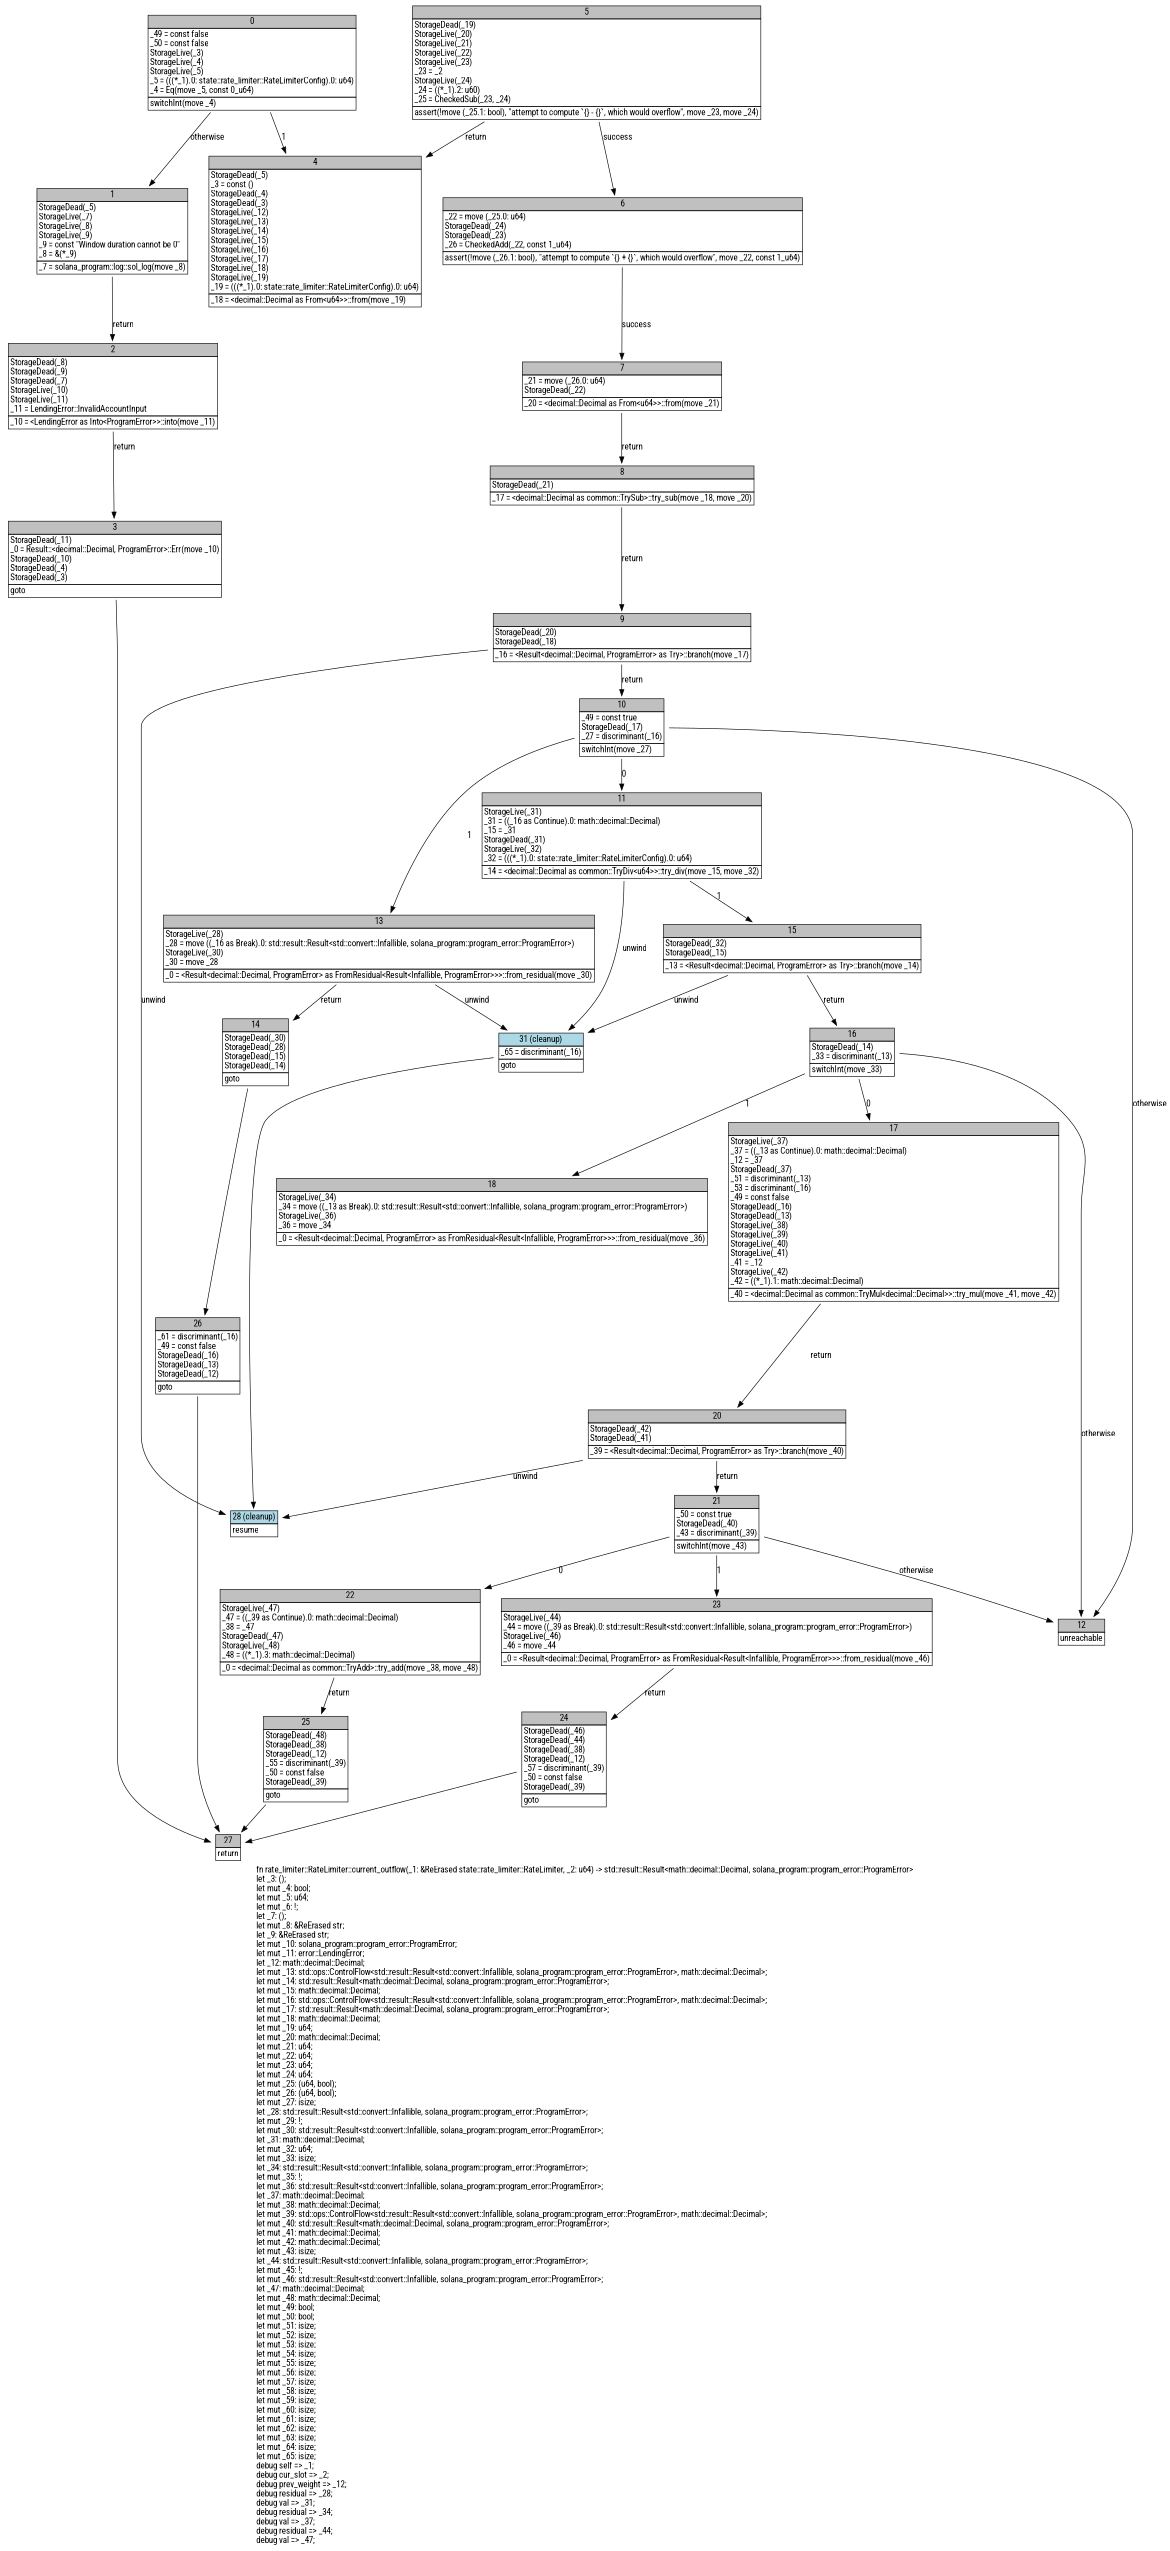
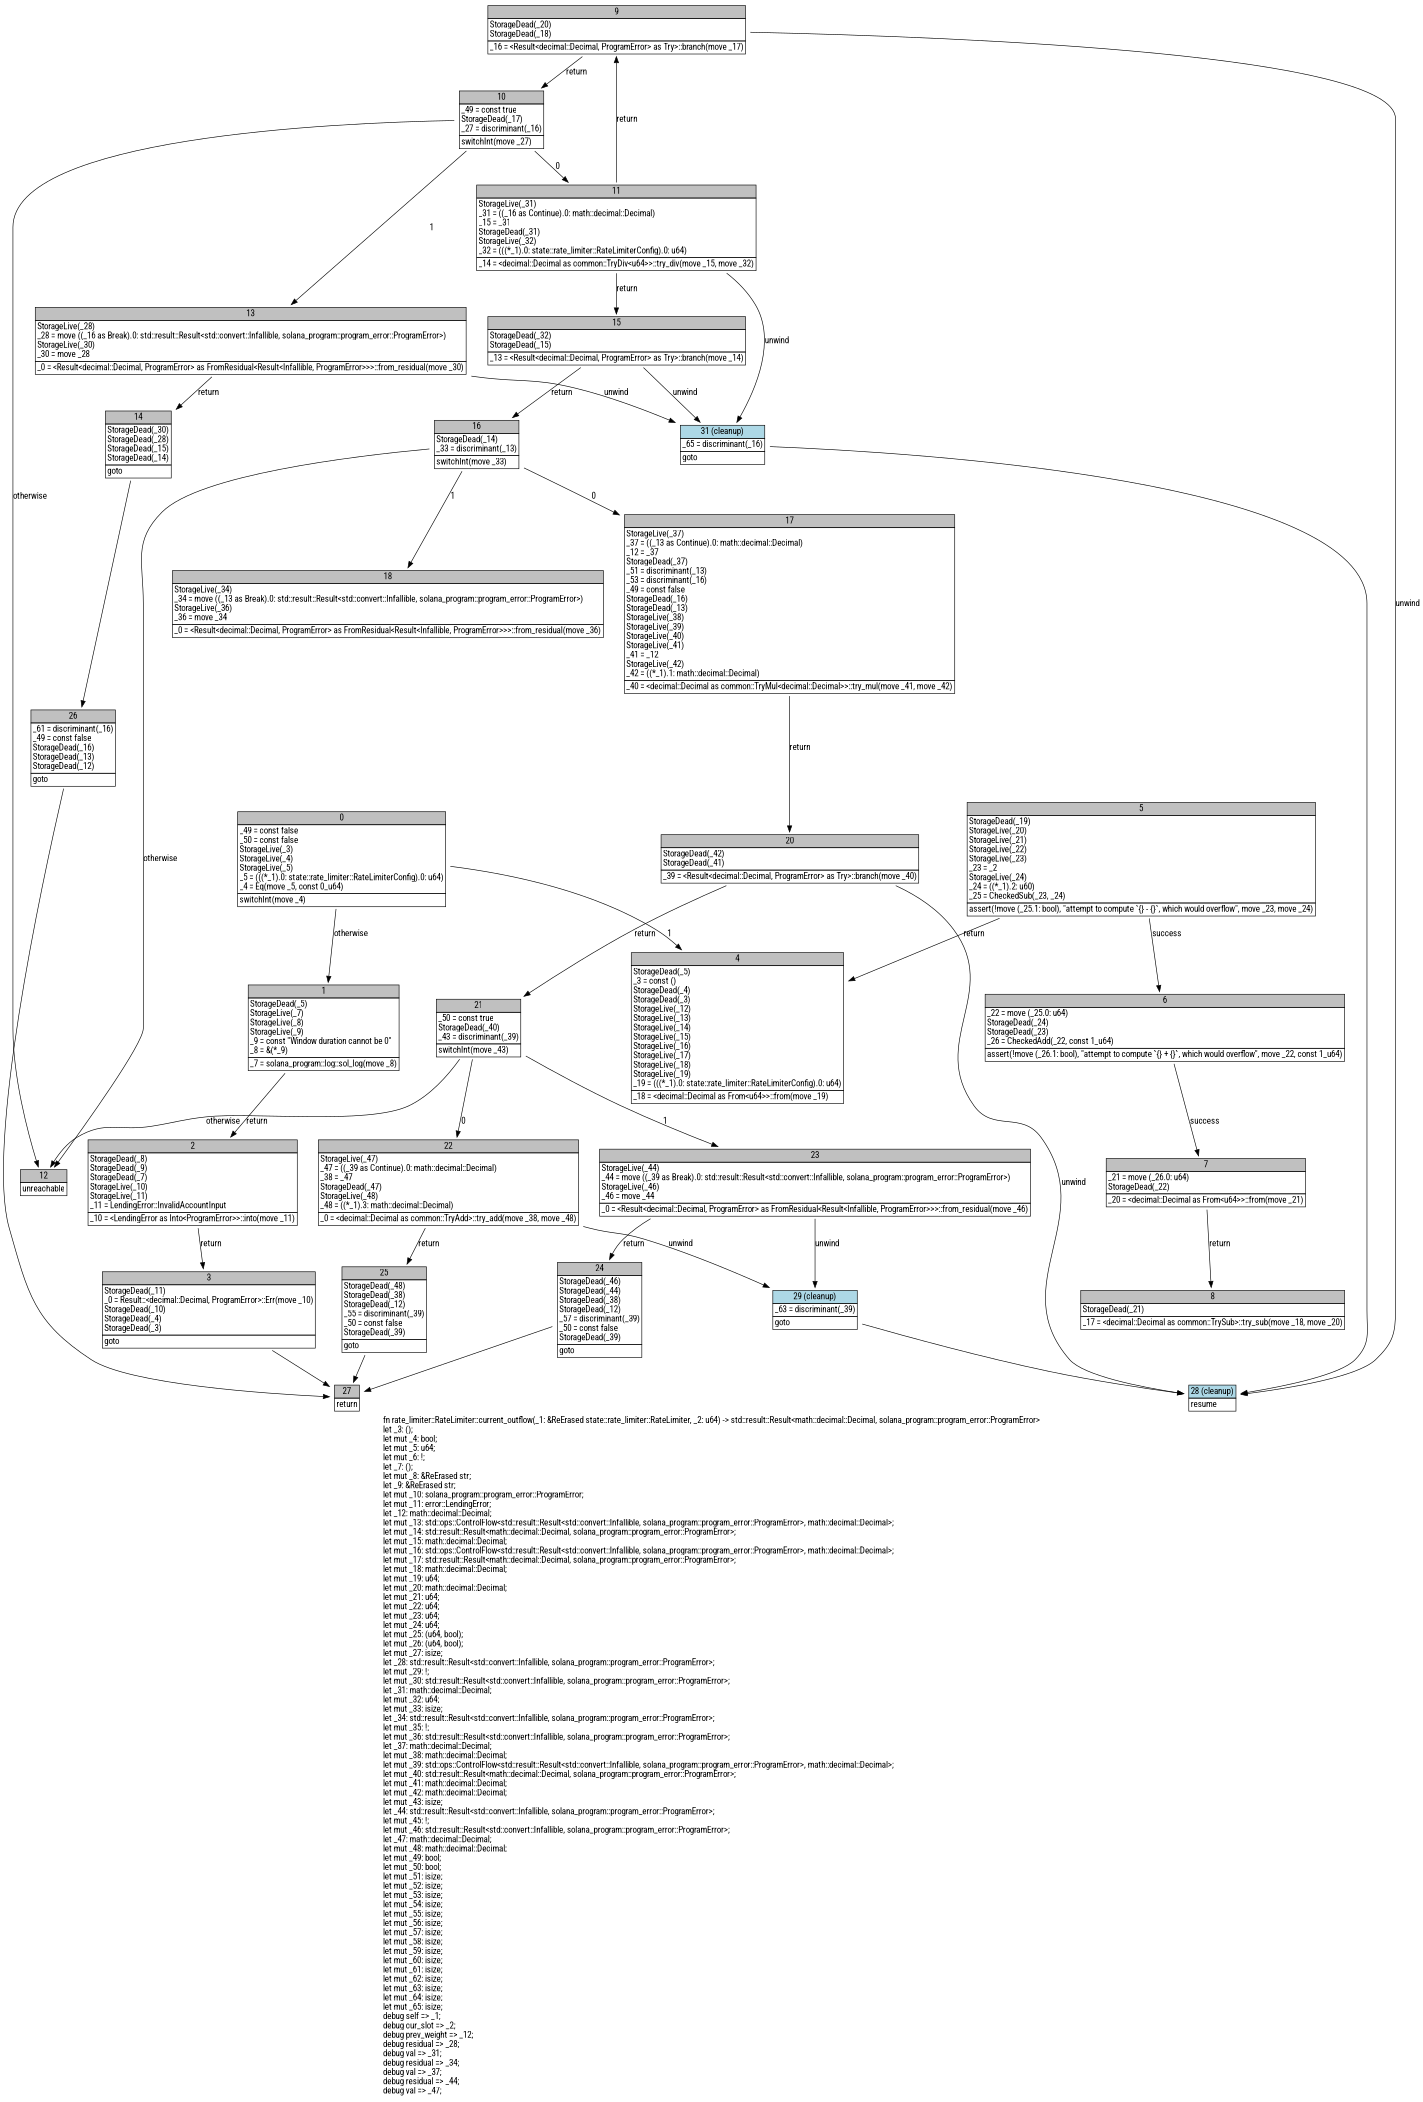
edge "8" -> "9": now "11" -> "9"
edge "11" -> "15": label "1" -> "return"
node "29 (cleanup)": added
